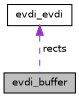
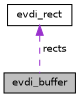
node "evdi_evdi": label "evdi_evdi" -> "evdi_rect"
